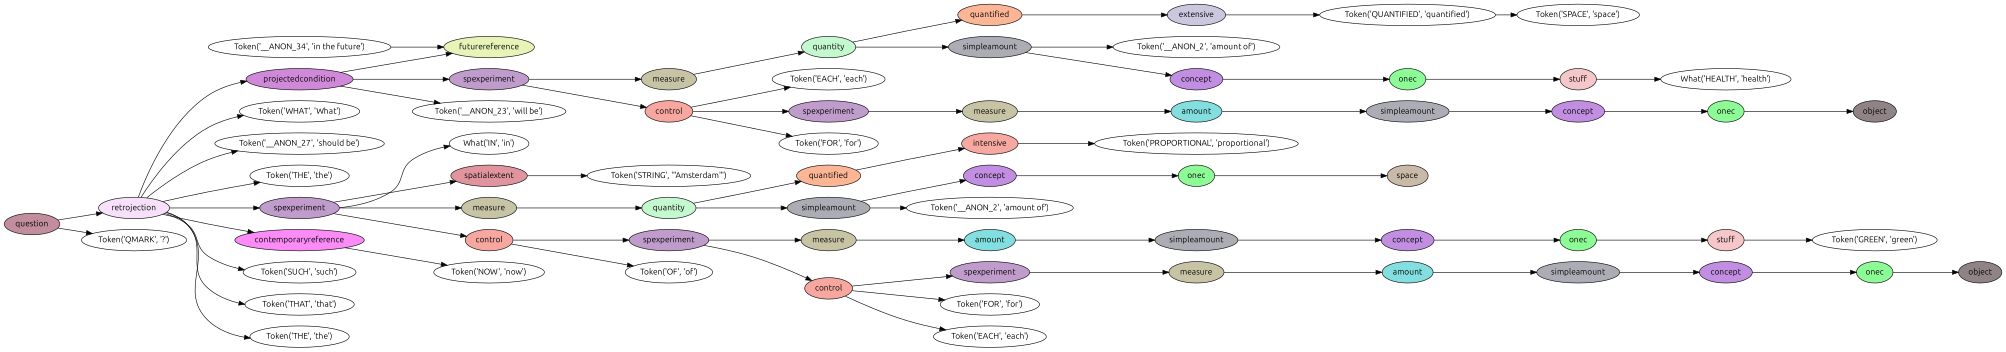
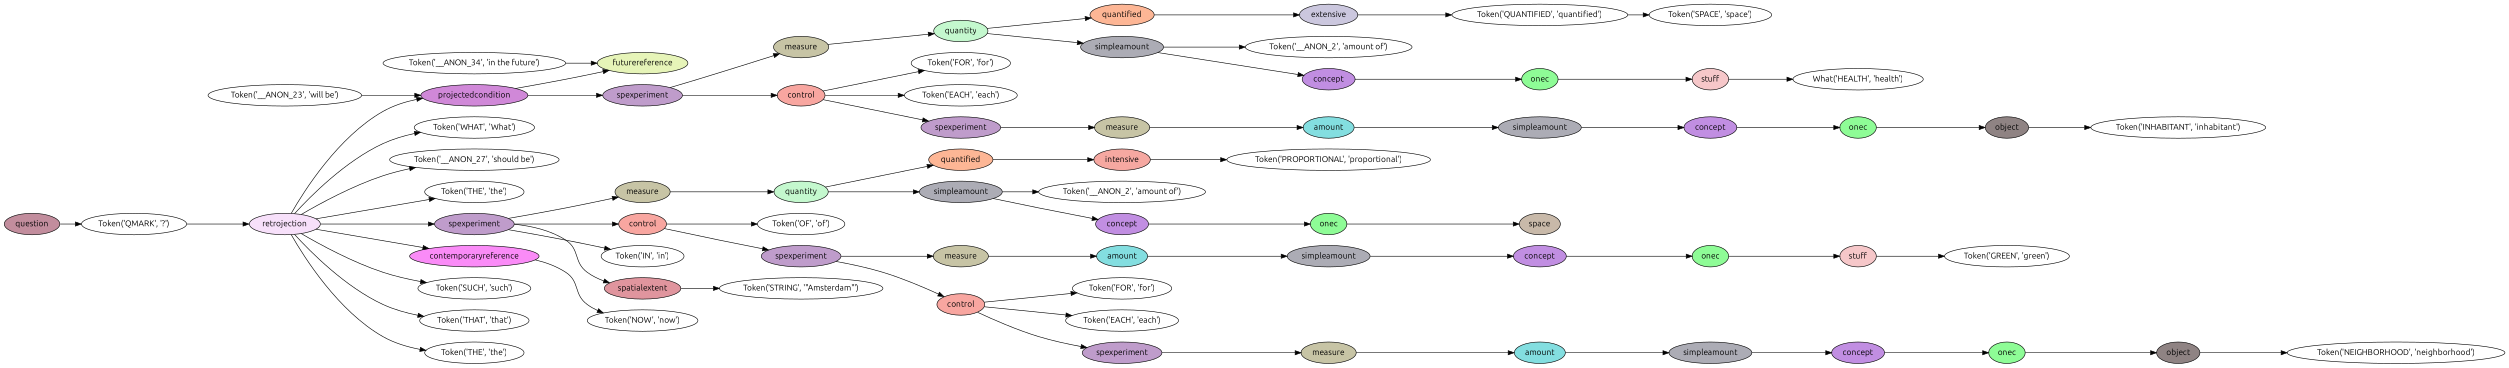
edge "projectedcondition" -> "Token('__ANON_23', 'will be')": reversed
node "Token('INHABITANT', 'inhabitant')": added
node "What('IN', 'in')": label "What('IN', 'in')" -> "Token('IN', 'in')"
edge "question" -> "retrojection": now "Token('QMARK', '?')" -> "retrojection"
node "Token('NEIGHBORHOOD', 'neighborhood')": added
